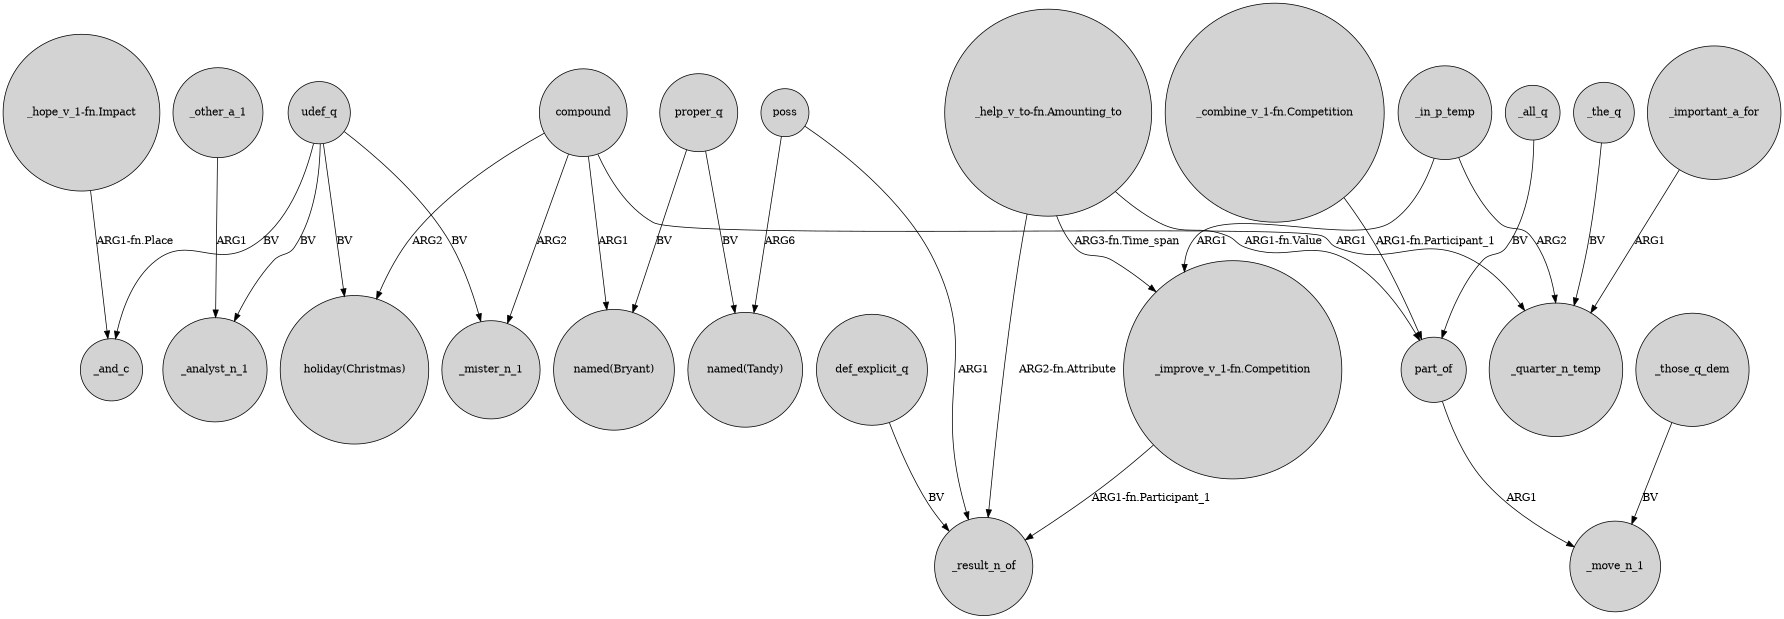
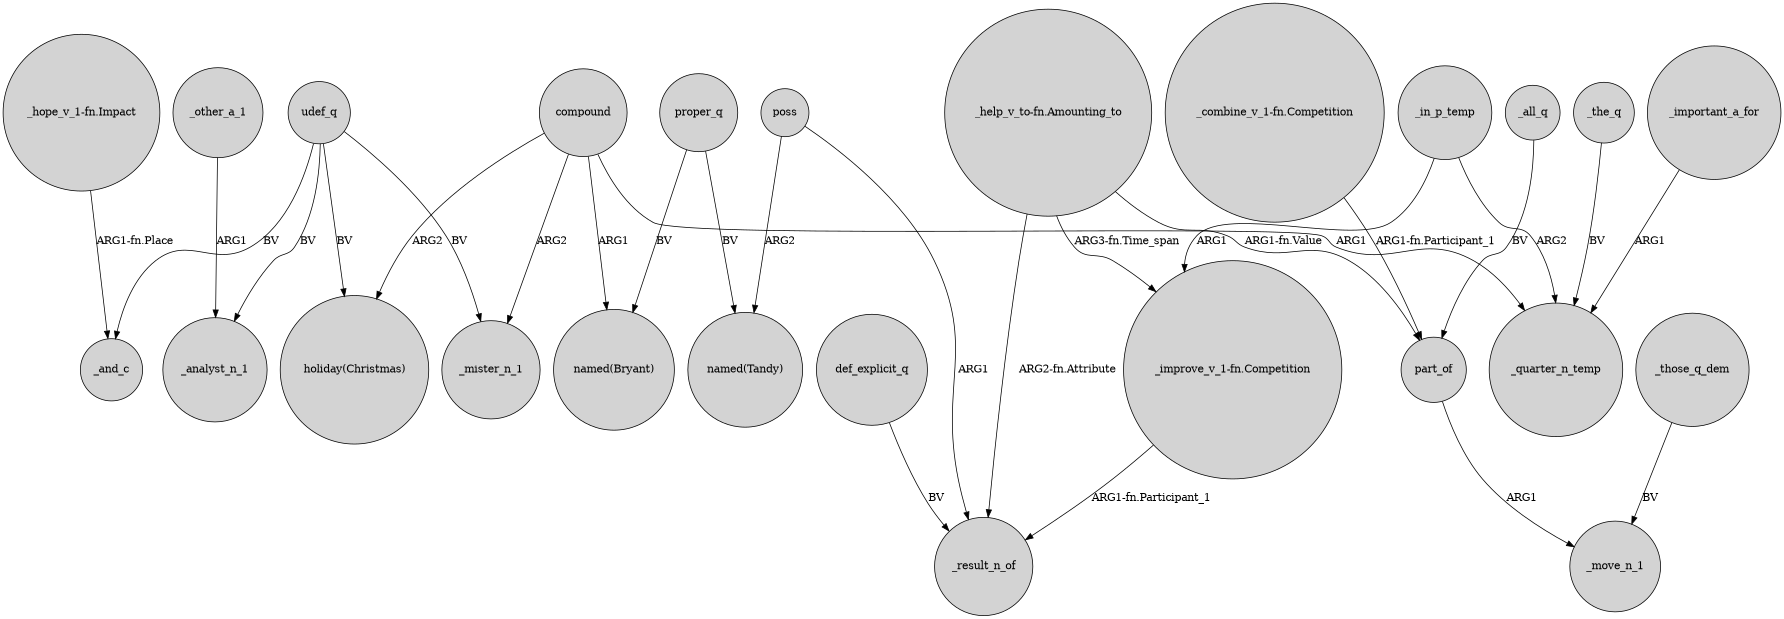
edge "poss" -> "named(Tandy)": label "ARG6" -> "ARG2"
